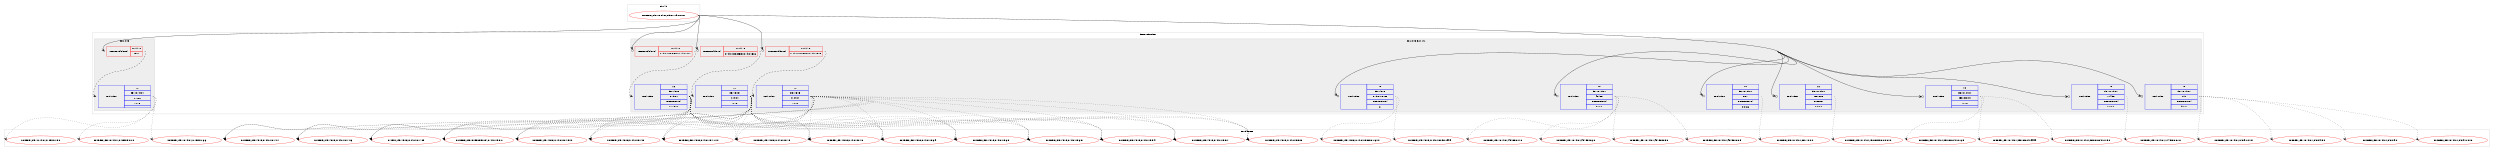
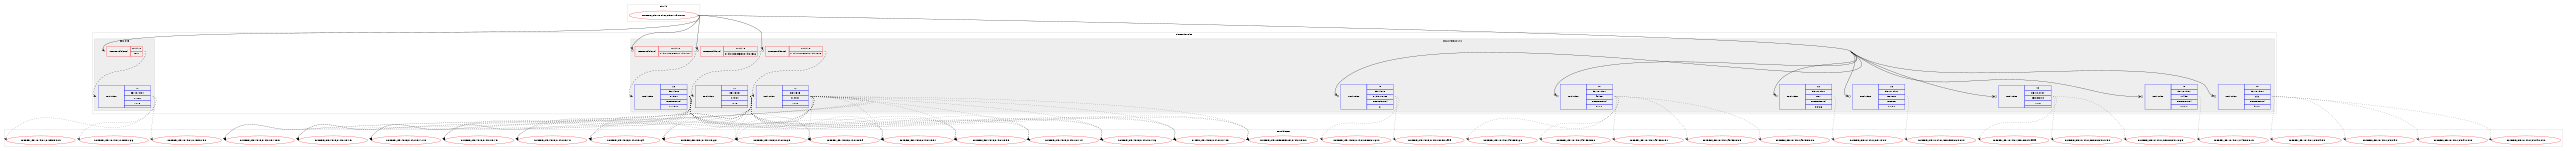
node "portage://dev-lang/python-3.6.8": label "portage://dev-lang/python-3.6.8" -> "portage://dev-dev/python-3.6.8"
node "portage://dev-python/flake8-2.5.4": added
